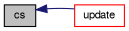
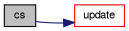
edge "update" -> "cs": reversed
